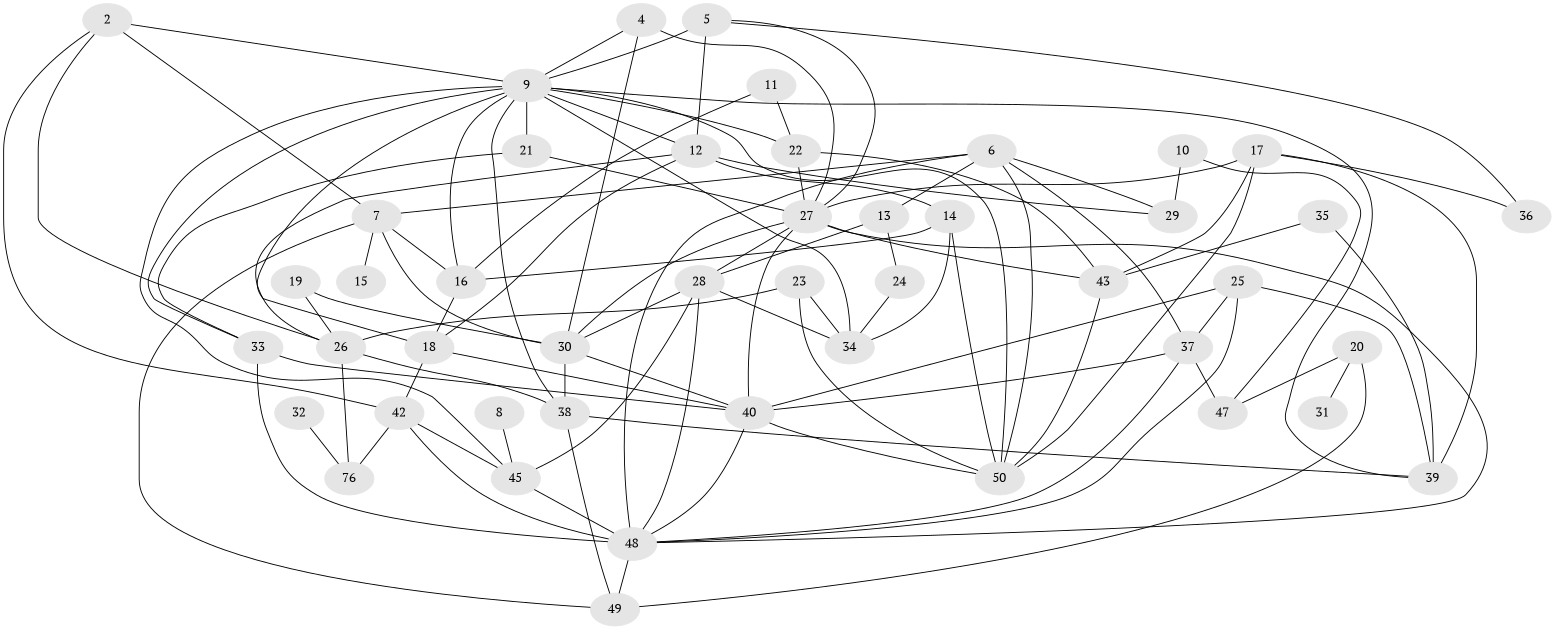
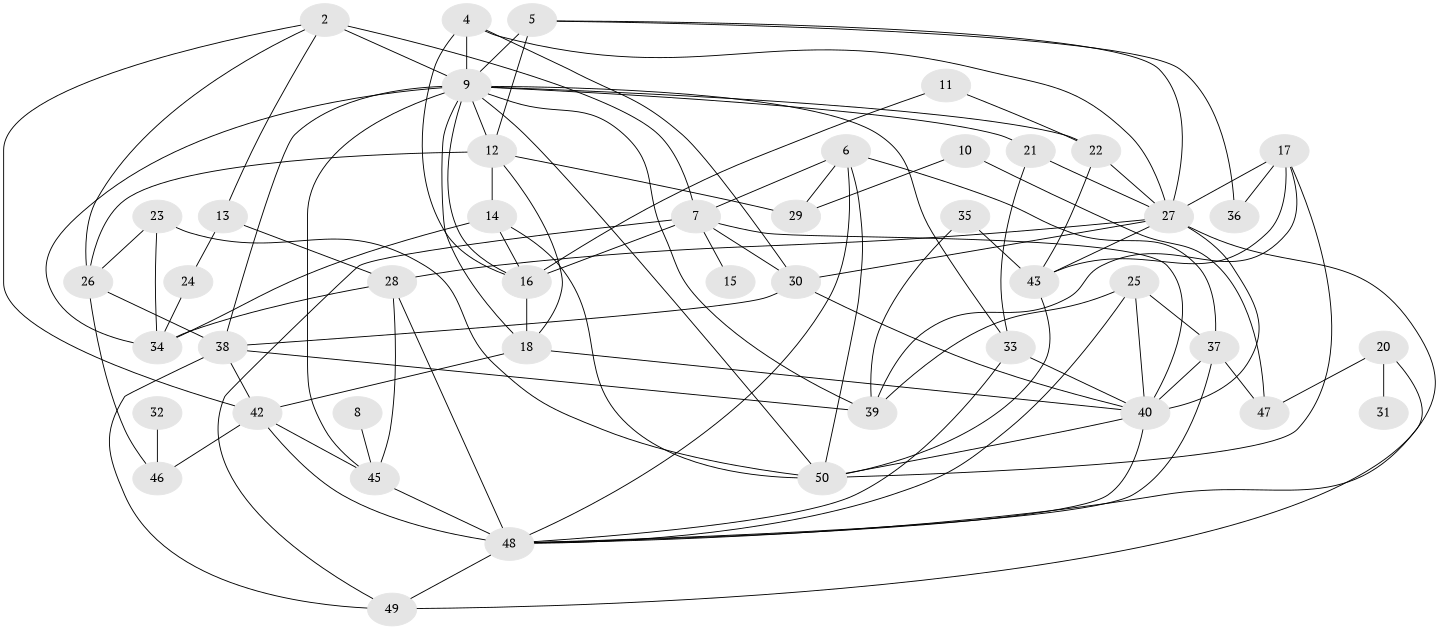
edge "4" -- "16": added
edge "6" -- "13": now "2" -- "13"
edge "7" -- "40": added
node "19": removed
edge "28" -- "30": removed
edge "38" -- "42": added
node "76": label "76" -> "46"
